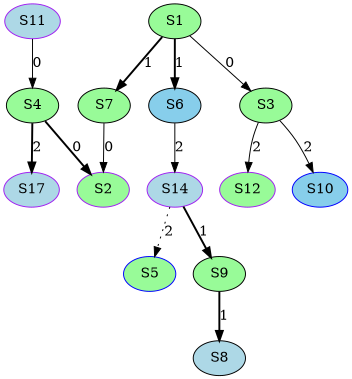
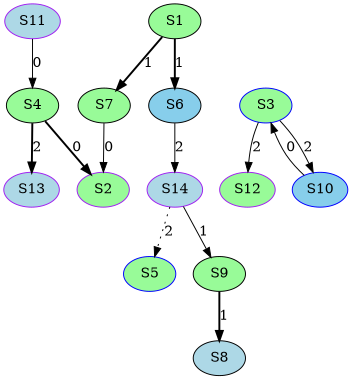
edge "S1" -> "S3": now "S10" -> "S3"
node "S3": color black -> blue
node "S17": label "S17" -> "S13"
edge "S14" -> "S9": style bold -> solid
